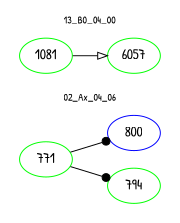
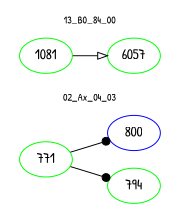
cluster "13_B0_04_00": label "13_B0_04_00" -> "13_B0_84_00"
cluster "02_Ax_04_06": label "02_Ax_04_06" -> "02_Ax_04_03"
